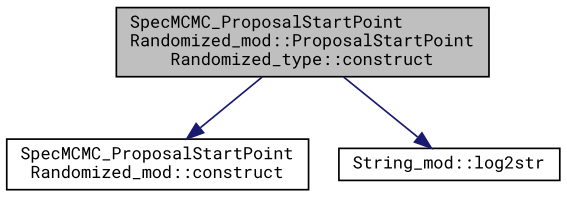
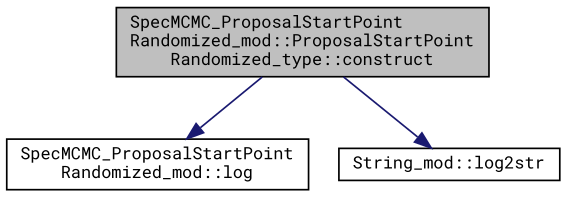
node "SpecMCMC_ProposalStartPoint Randomized_mod::construct": label "SpecMCMC_ProposalStartPoint Randomized_mod::construct" -> "SpecMCMC_ProposalStartPoint Randomized_mod::log"
